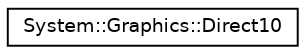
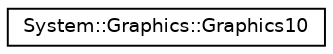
node "System::Graphics::Direct10": label "System::Graphics::Direct10" -> "System::Graphics::Graphics10"
